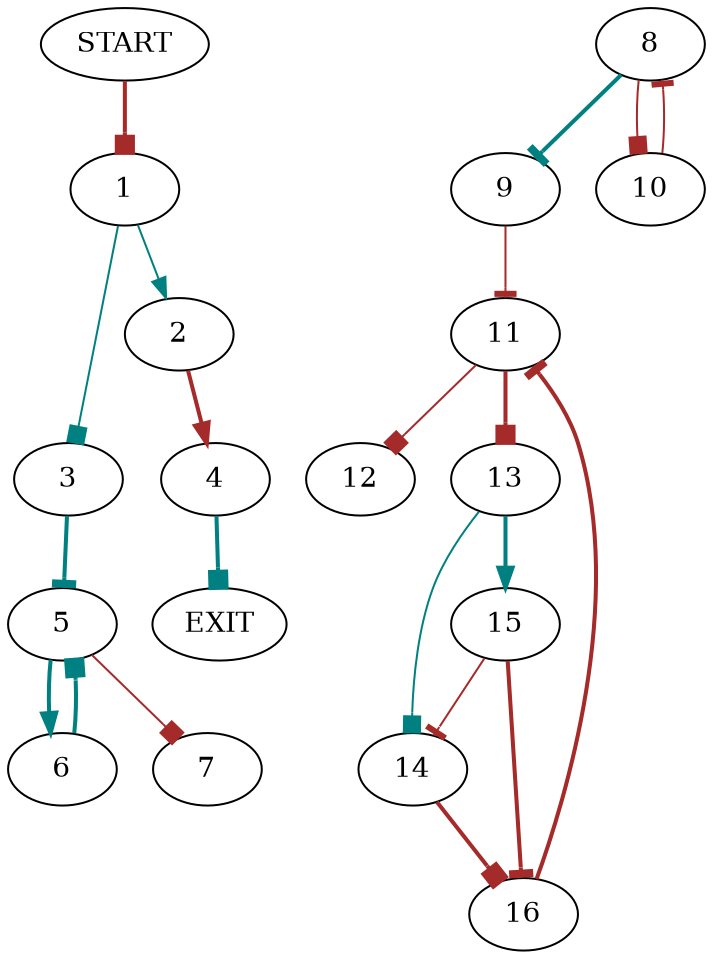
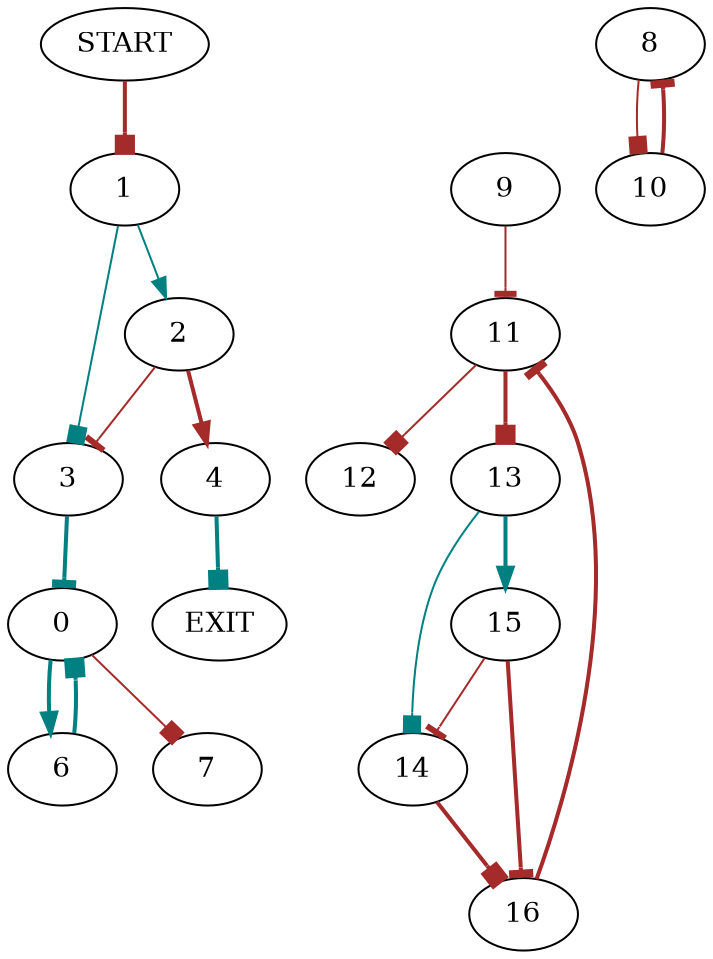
edge "8" -> "9": removed
edge "10" -> "8": style solid -> bold
edge "2" -> "3": added
node "5": label "5" -> "0"
